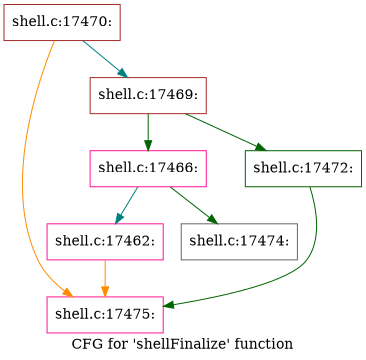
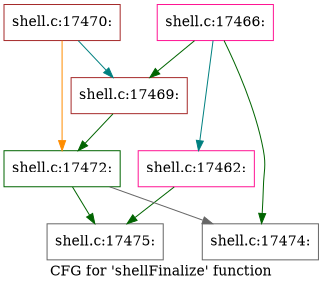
edge "shell.c:17469:" -> "shell.c:17466:": reversed
edge "shell.c:17470:" -> "shell.c:17475:": now "shell.c:17470:" -> "shell.c:17472:"
edge "shell.c:17472:" -> "shell.c:17474:": added
edge "shell.c:17462:" -> "shell.c:17475:": color darkorange -> darkgreen
node "shell.c:17475:": color deeppink -> gray40
